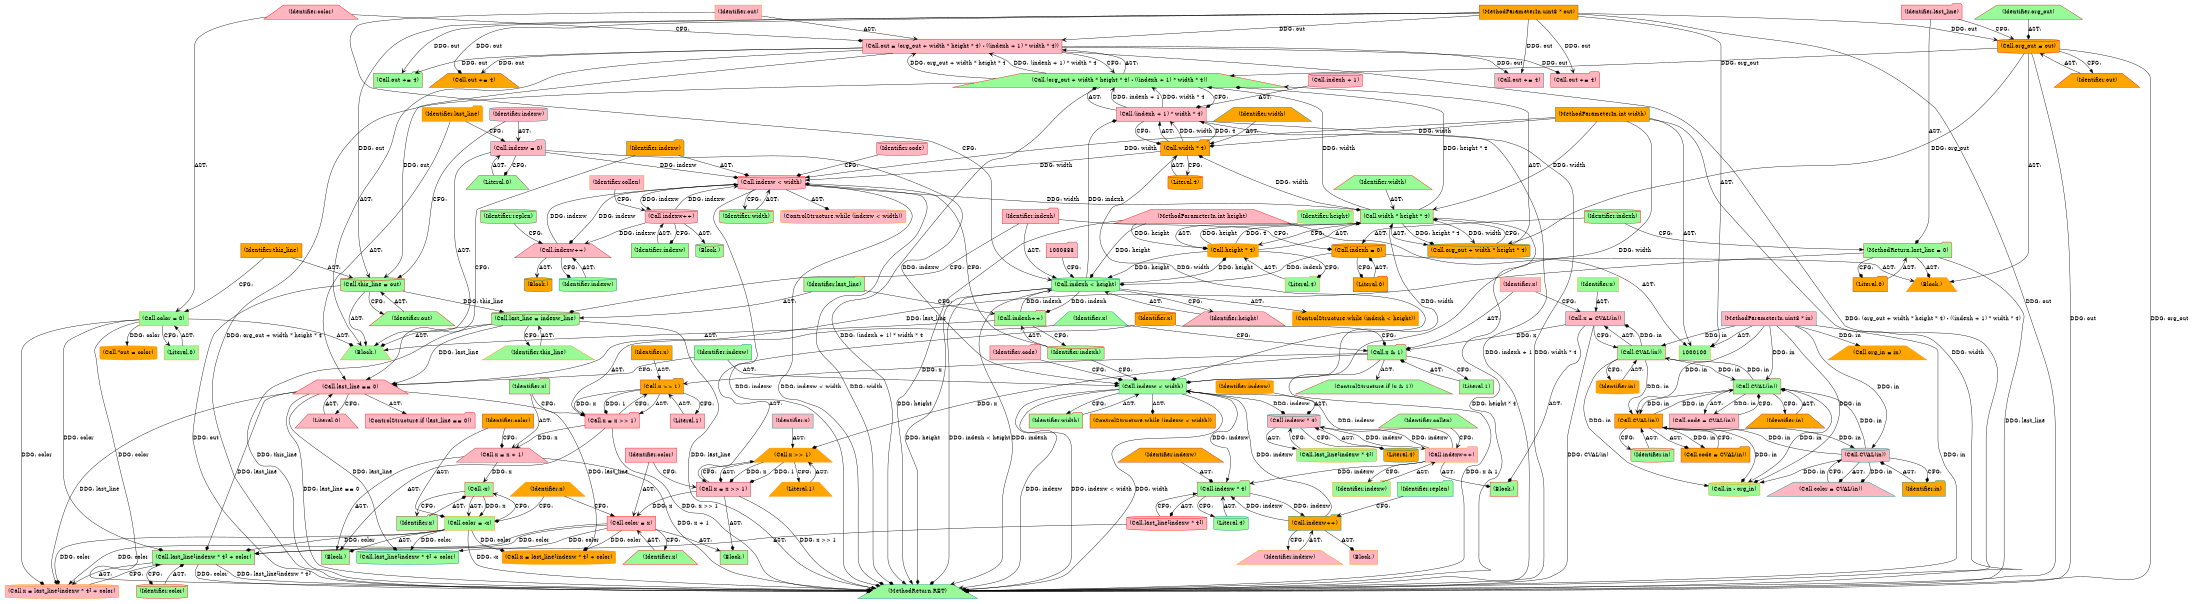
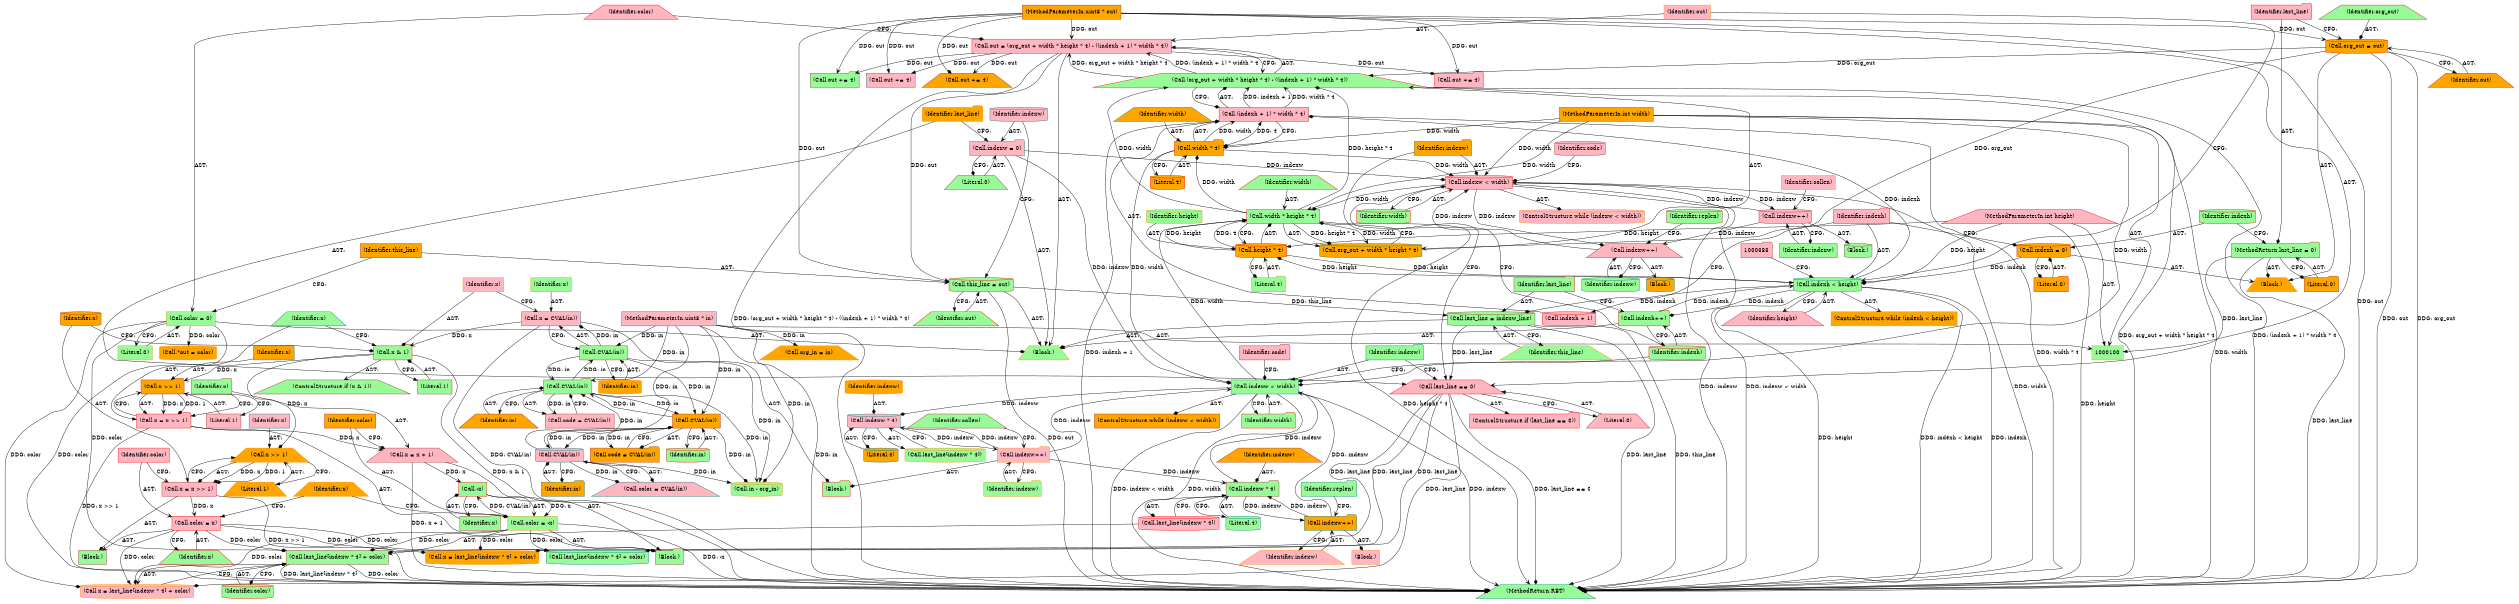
node "(Call,height * 4)": color darkorange -> red
edge "(Call,indexh < height)" -> "(Call,indexh + 1)": added, label "DDG: indexh"
edge "(Call,color = -x)" -> "(Call,-x)": label "CFG: " -> "DDG: CVAL(in)"
